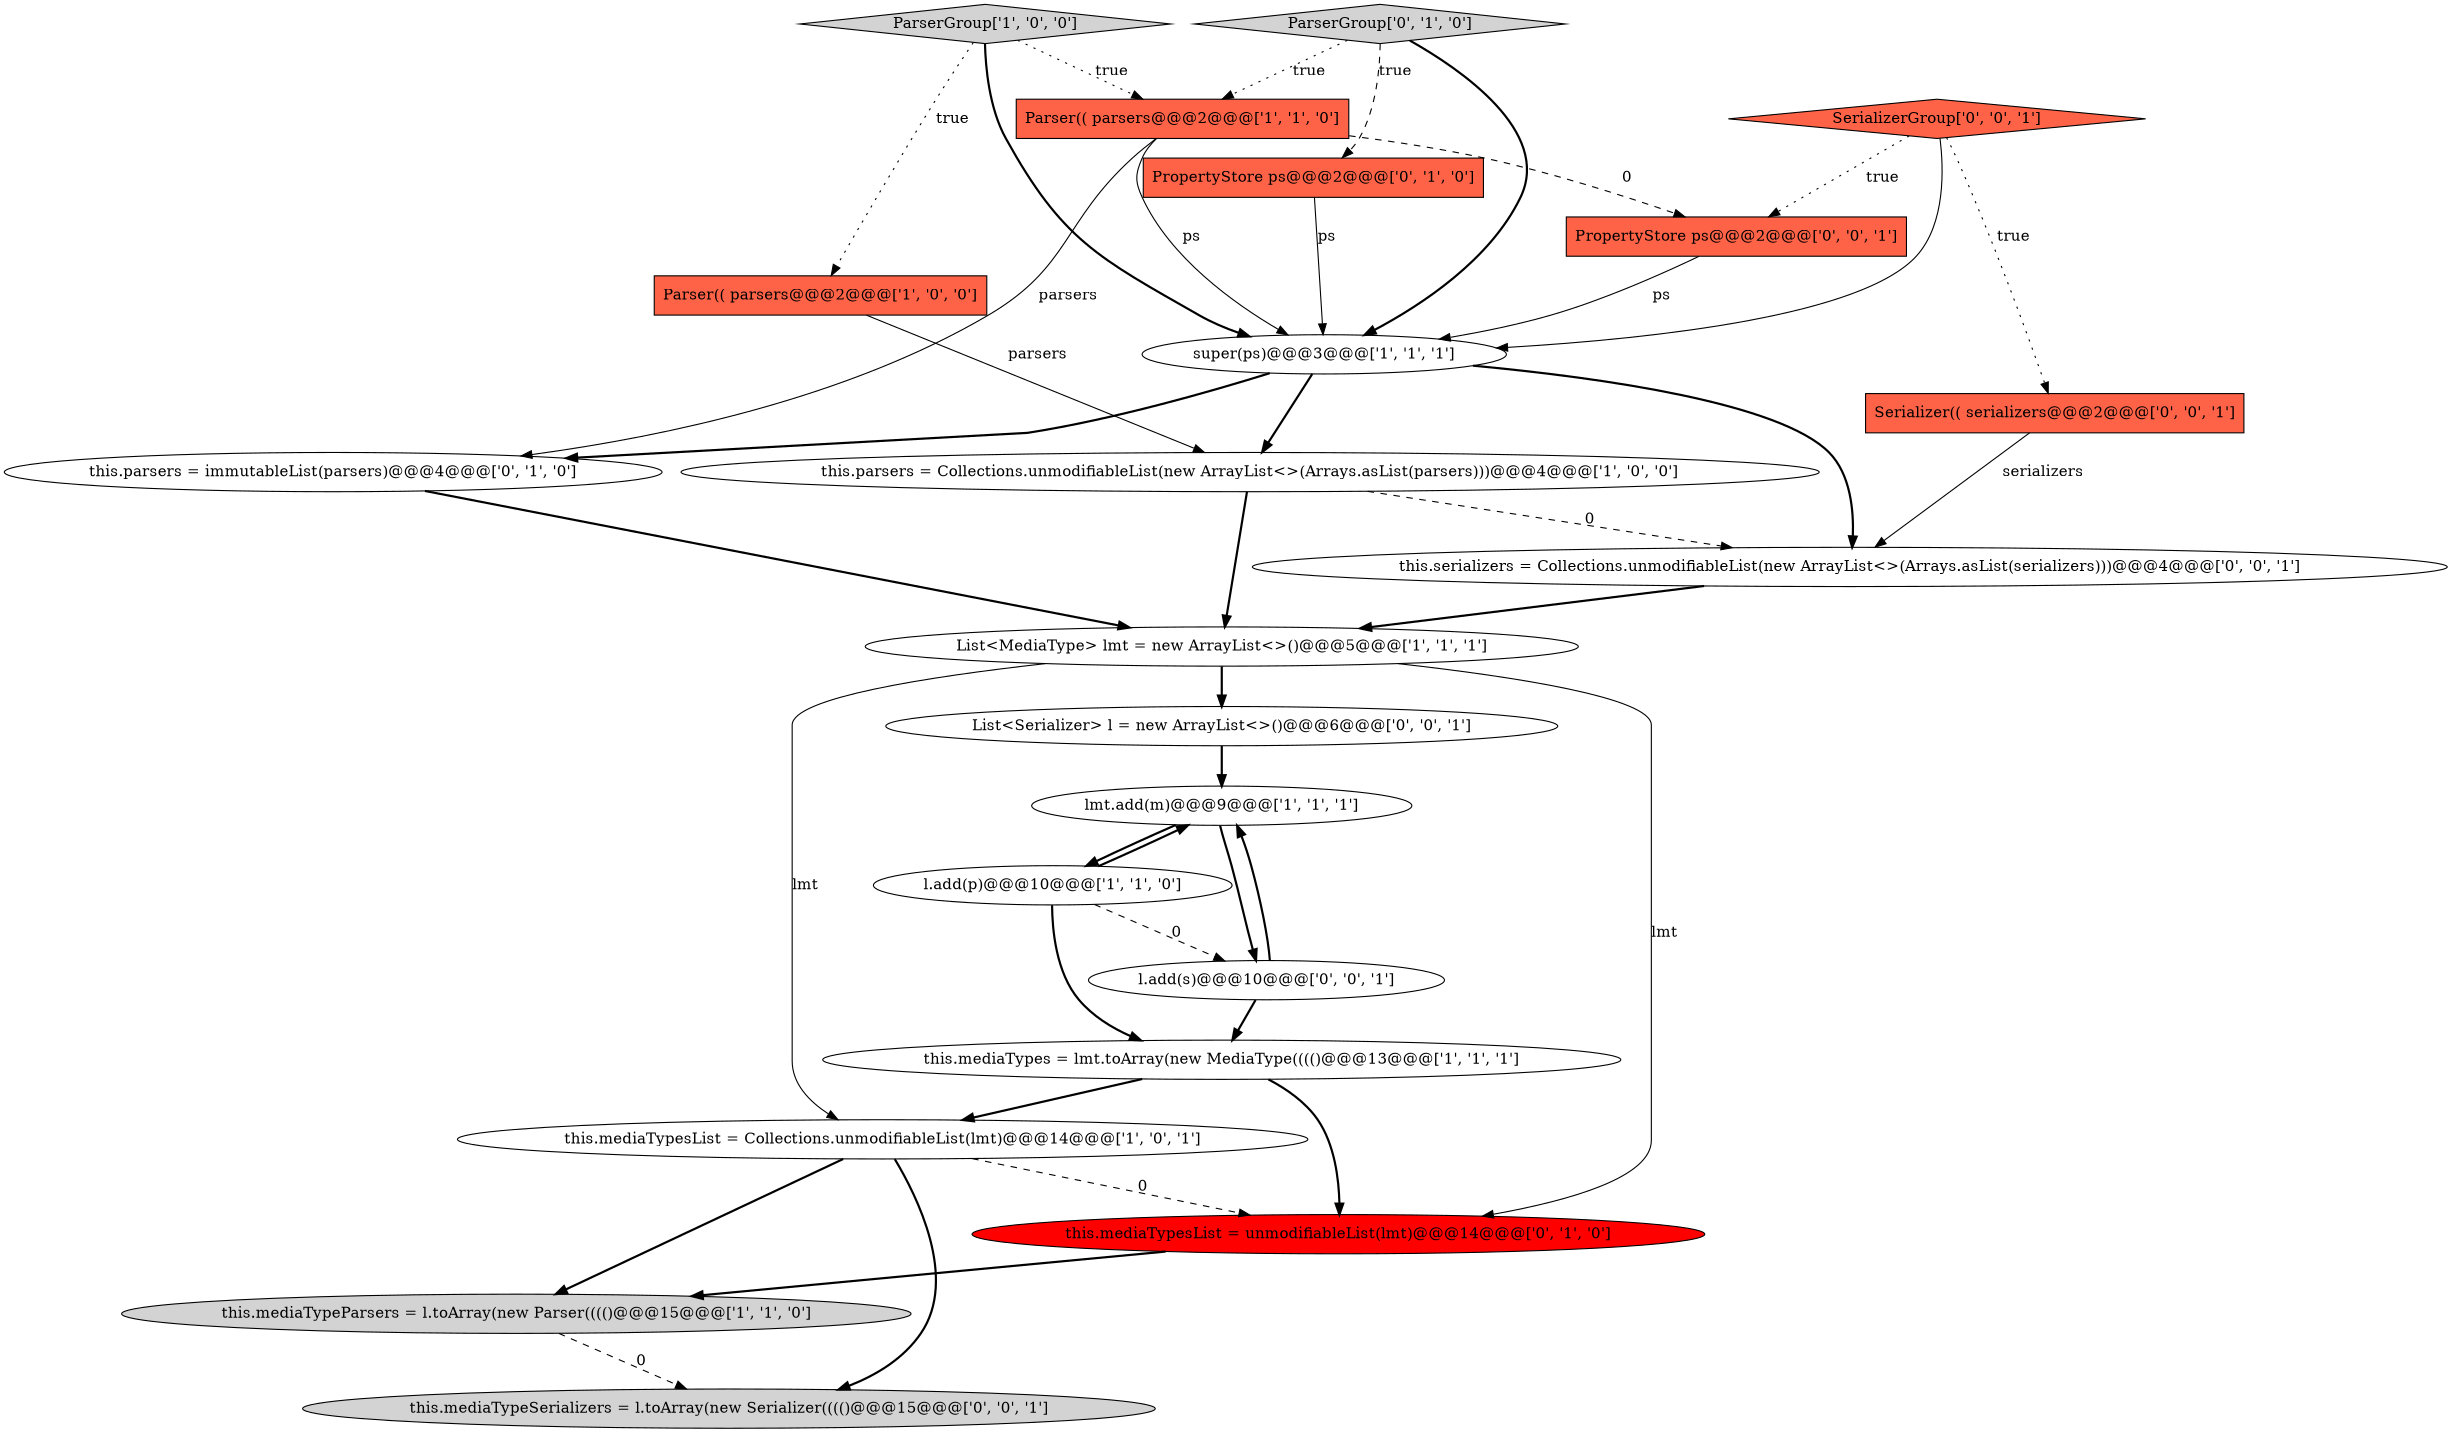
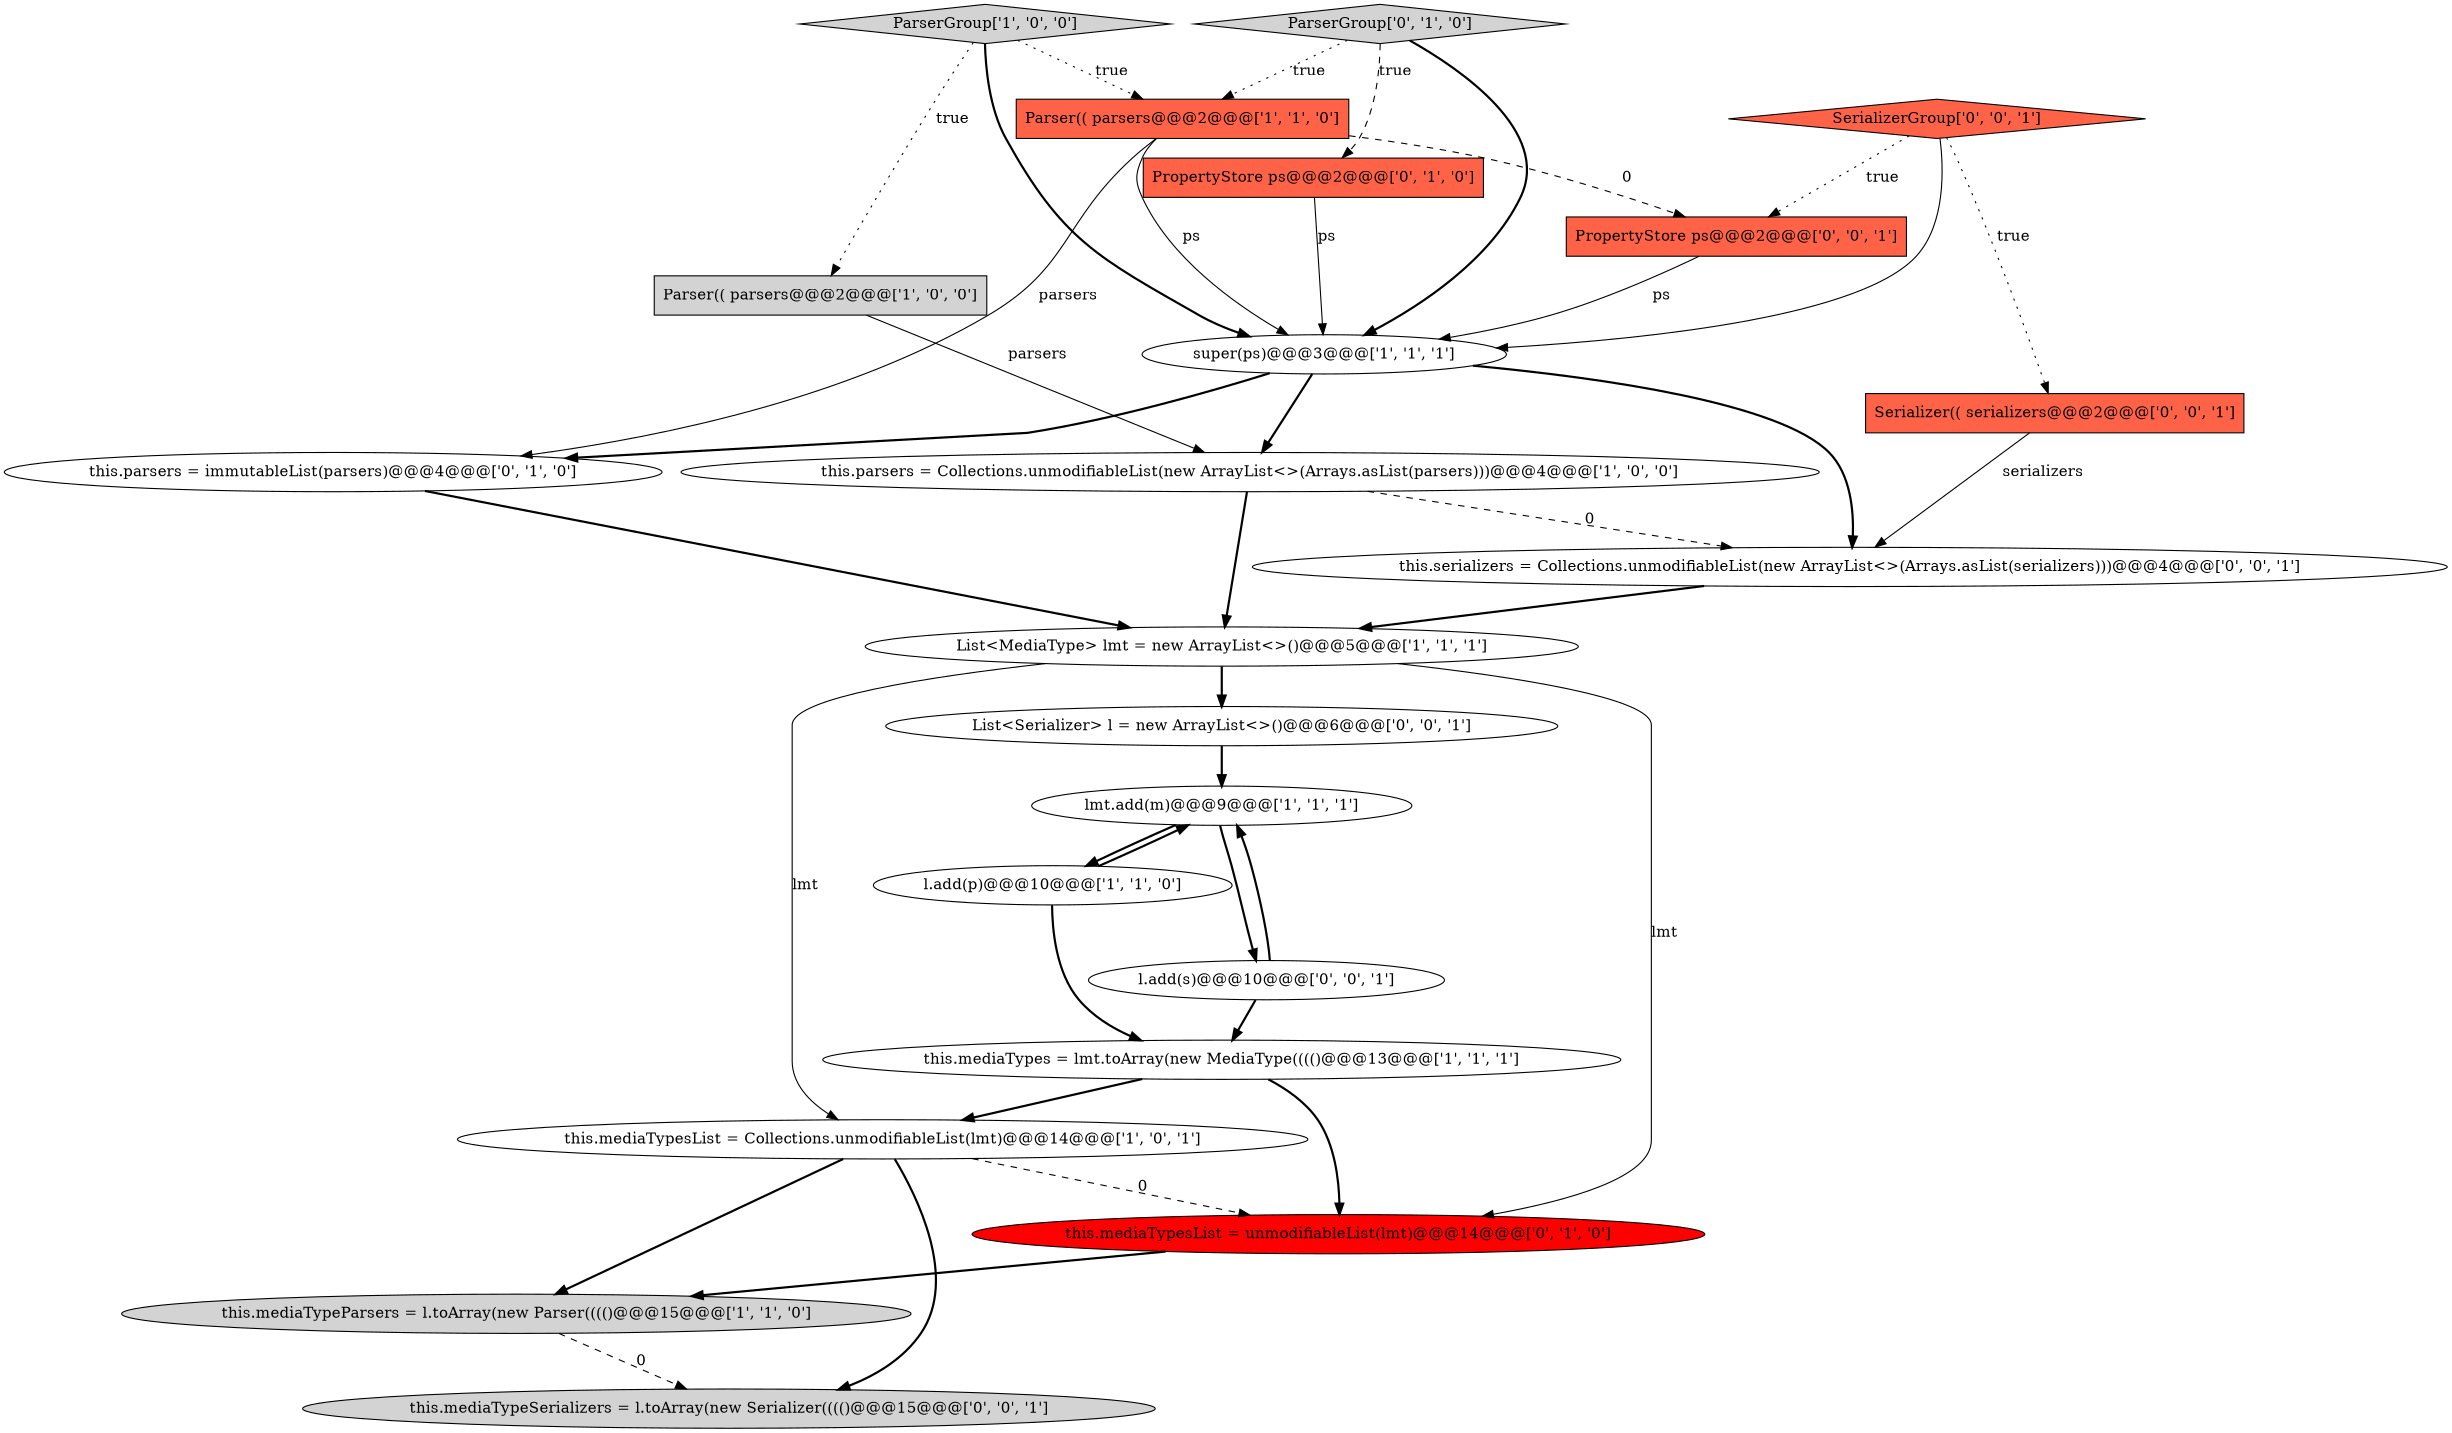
node "Parser(( parsers@@@2@@@['1', '0', '0']": fillcolor tomato -> lightgray
edge "l.add(p)@@@10@@@['1', '1', '0']" -> "l.add(s)@@@10@@@['0', '0', '1']": removed, label "0"
